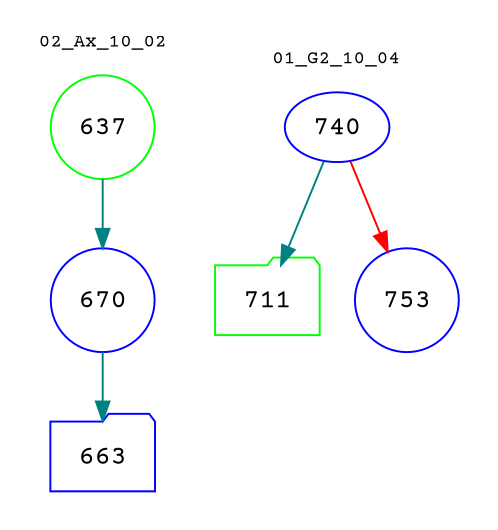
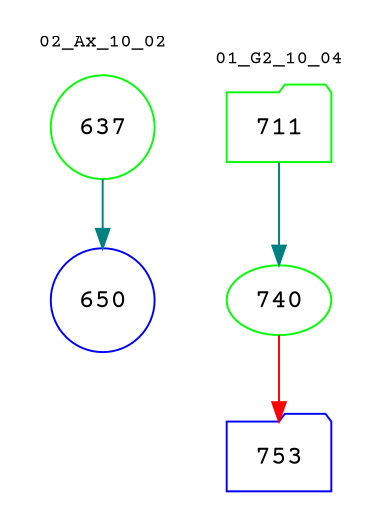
node "740": color blue -> green
edge "740" -> "711": reversed
node "670": label "670" -> "650"
node "753": shape circle -> folder
node "663": removed
